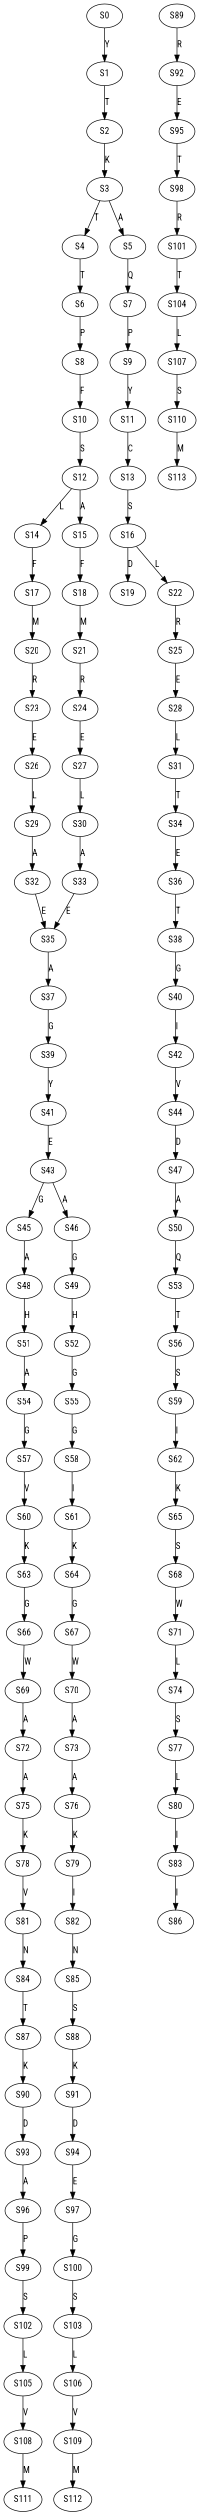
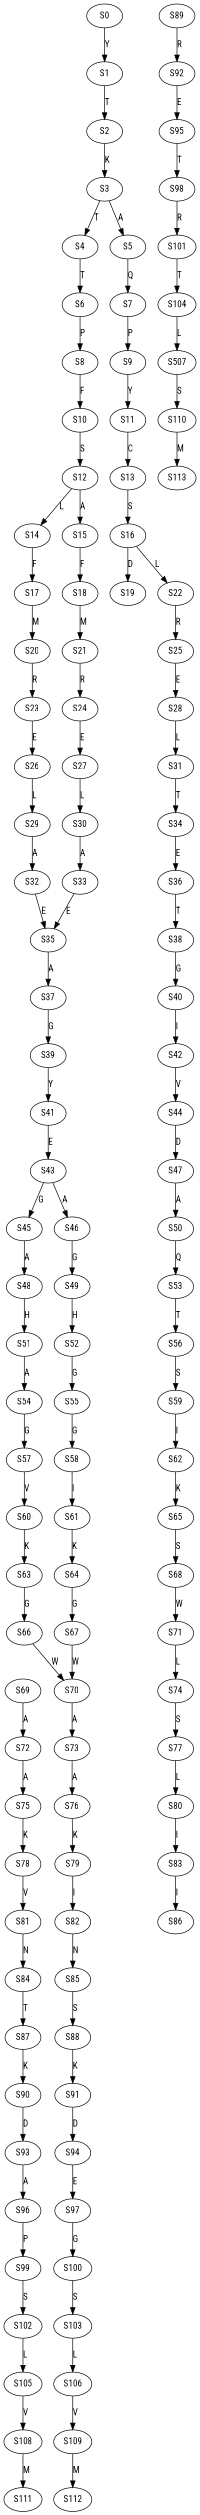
node "S107": label "S107" -> "S507"
edge "S66" -> "S69": now "S66" -> "S70"
